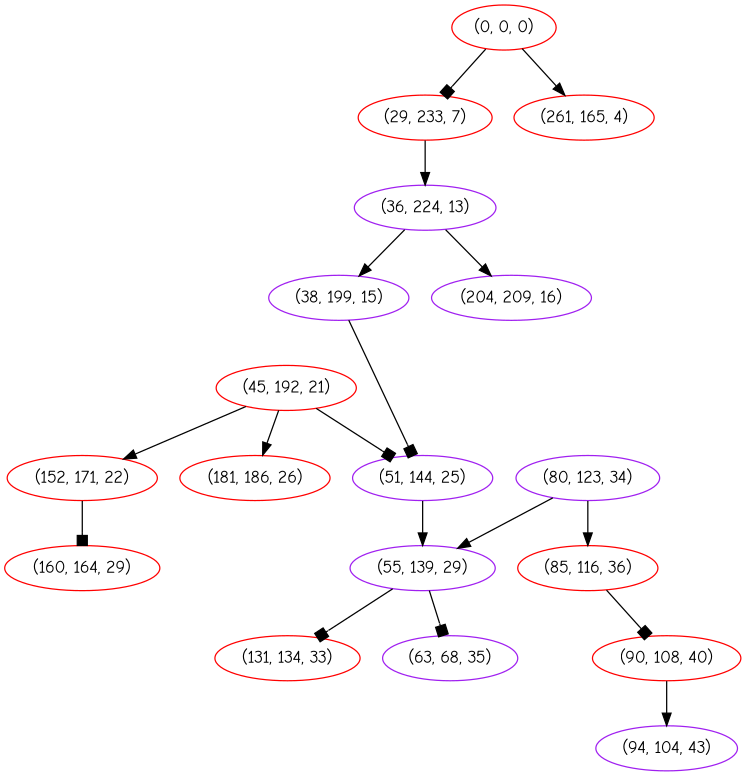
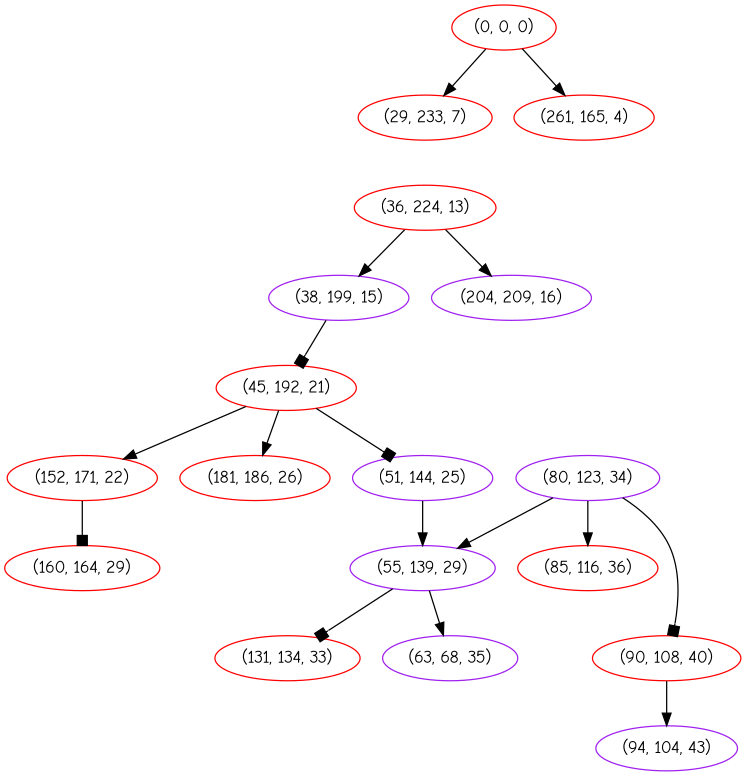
edge "(0, 0, 0)" -> "(29, 233, 7)": arrowhead box -> normal
edge "(29, 233, 7)" -> "(36, 224, 13)": removed
node "(36, 224, 13)": color purple -> red
edge "(38, 199, 15)" -> "(51, 144, 25)": now "(38, 199, 15)" -> "(45, 192, 21)"
edge "(55, 139, 29)" -> "(63, 68, 35)": arrowhead box -> normal
edge "(85, 116, 36)" -> "(90, 108, 40)": now "(80, 123, 34)" -> "(90, 108, 40)"
